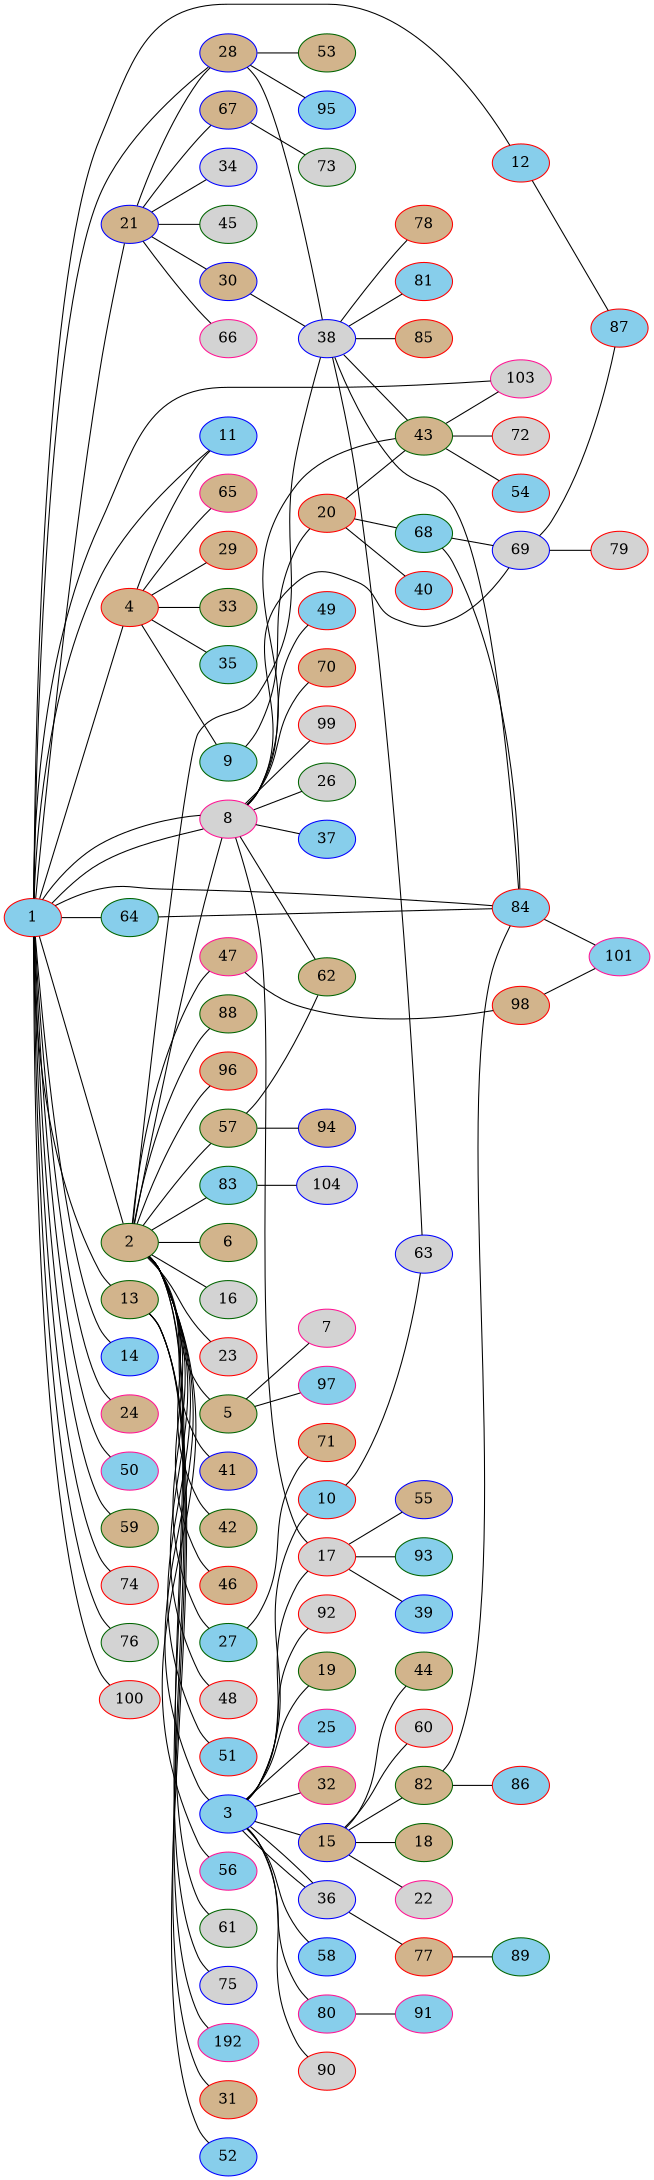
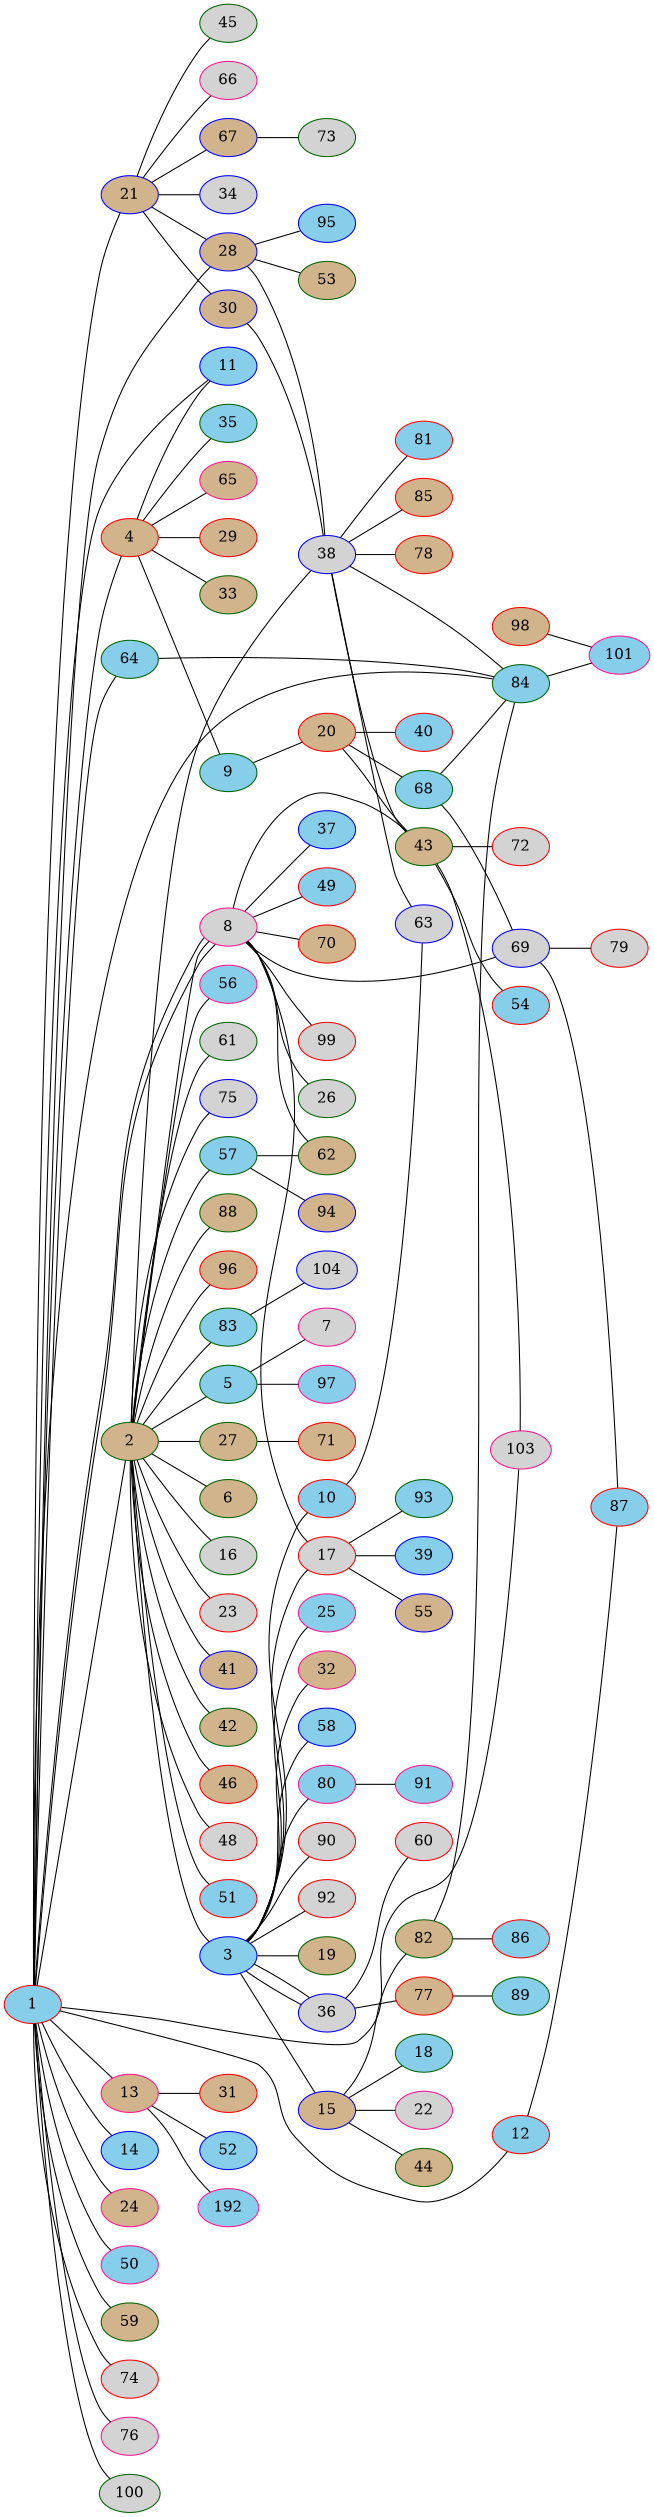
node "84": color red -> darkgreen
node "47": removed
node "57": fillcolor tan -> skyblue
node "13": color darkgreen -> deeppink
node "5": fillcolor tan -> skyblue
node "76": color darkgreen -> deeppink
node "27": fillcolor skyblue -> tan
node "100": color red -> darkgreen
edge "60" -- "15": now "60" -- "36"
node "18": fillcolor tan -> skyblue
